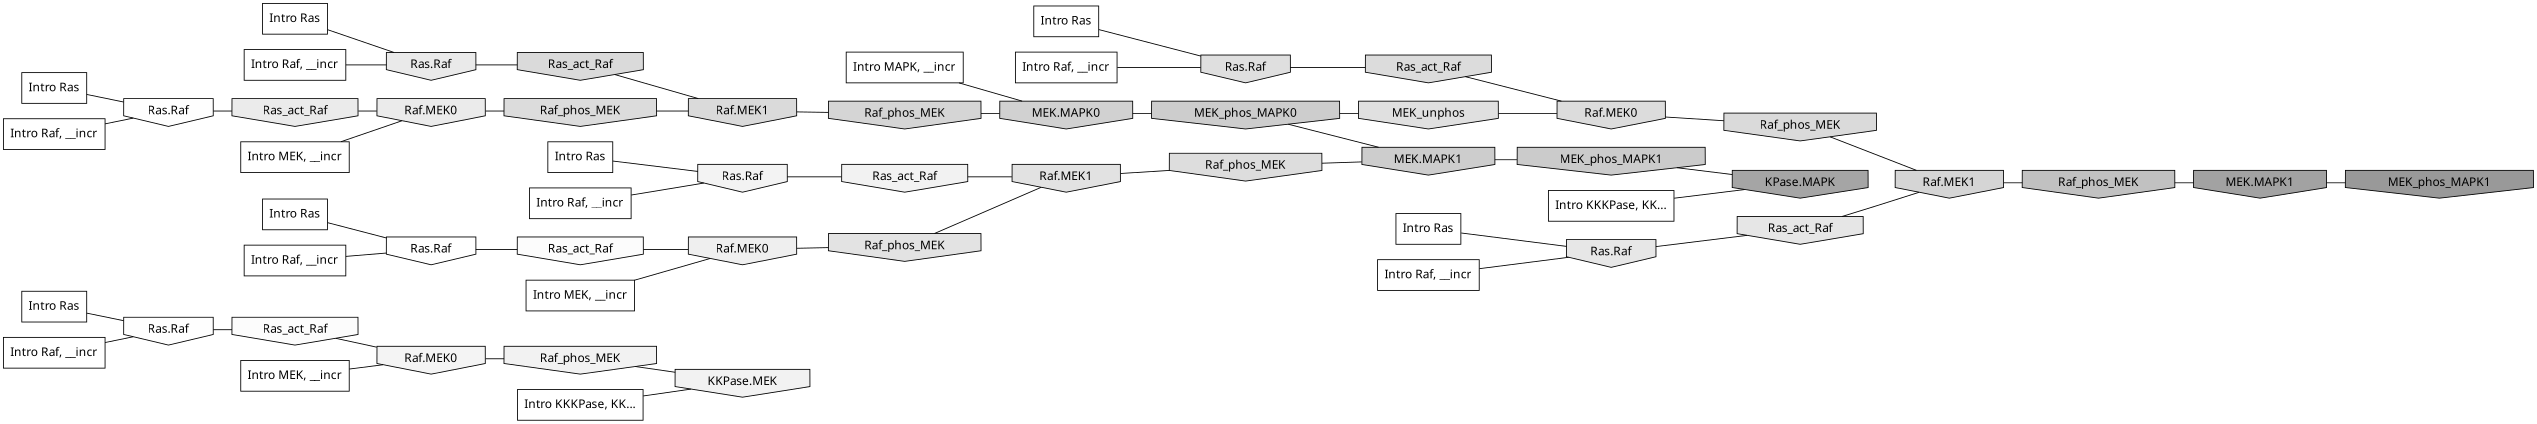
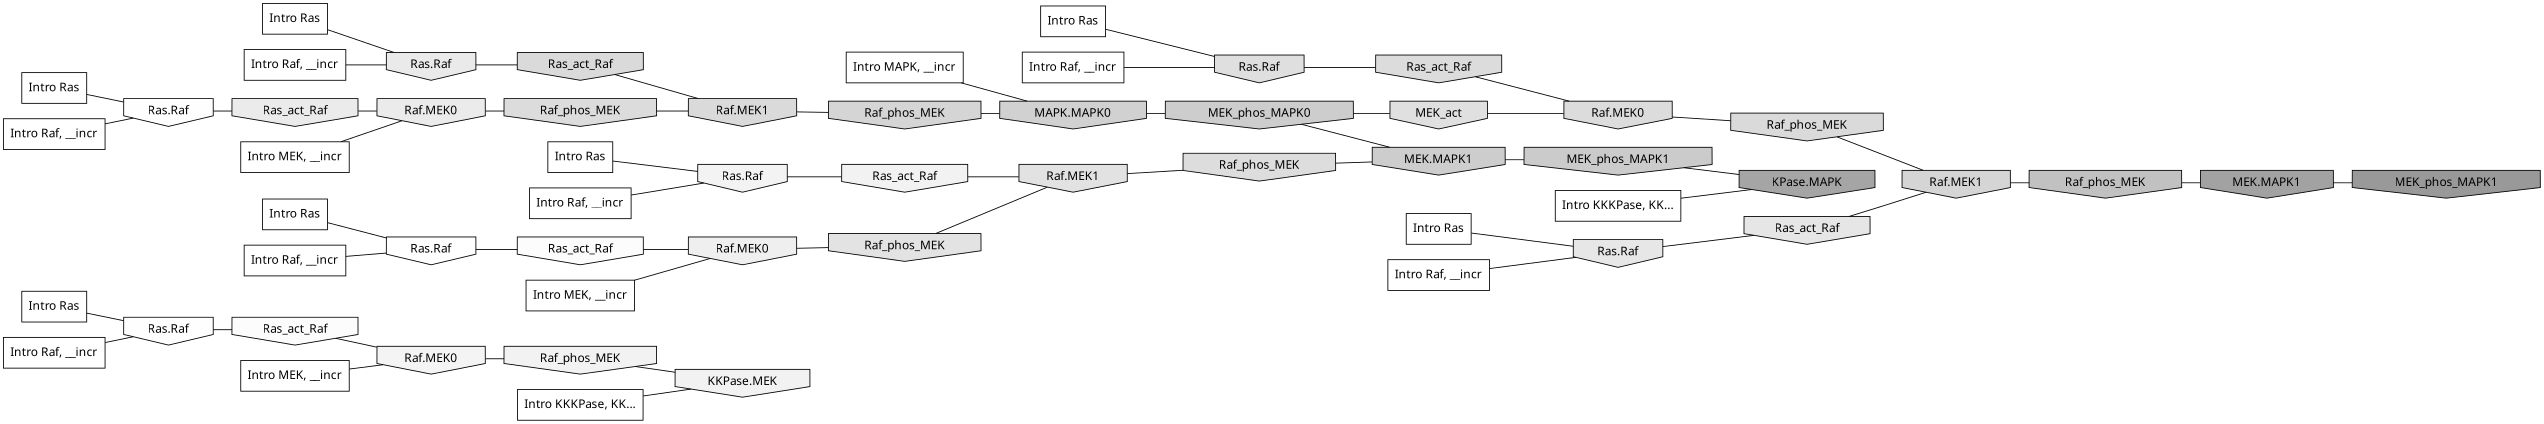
node "MEK.MAPK0": label "MEK.MAPK0" -> "MAPK.MAPK0"
node "MEK_unphos": label "MEK_unphos" -> "MEK_act"
